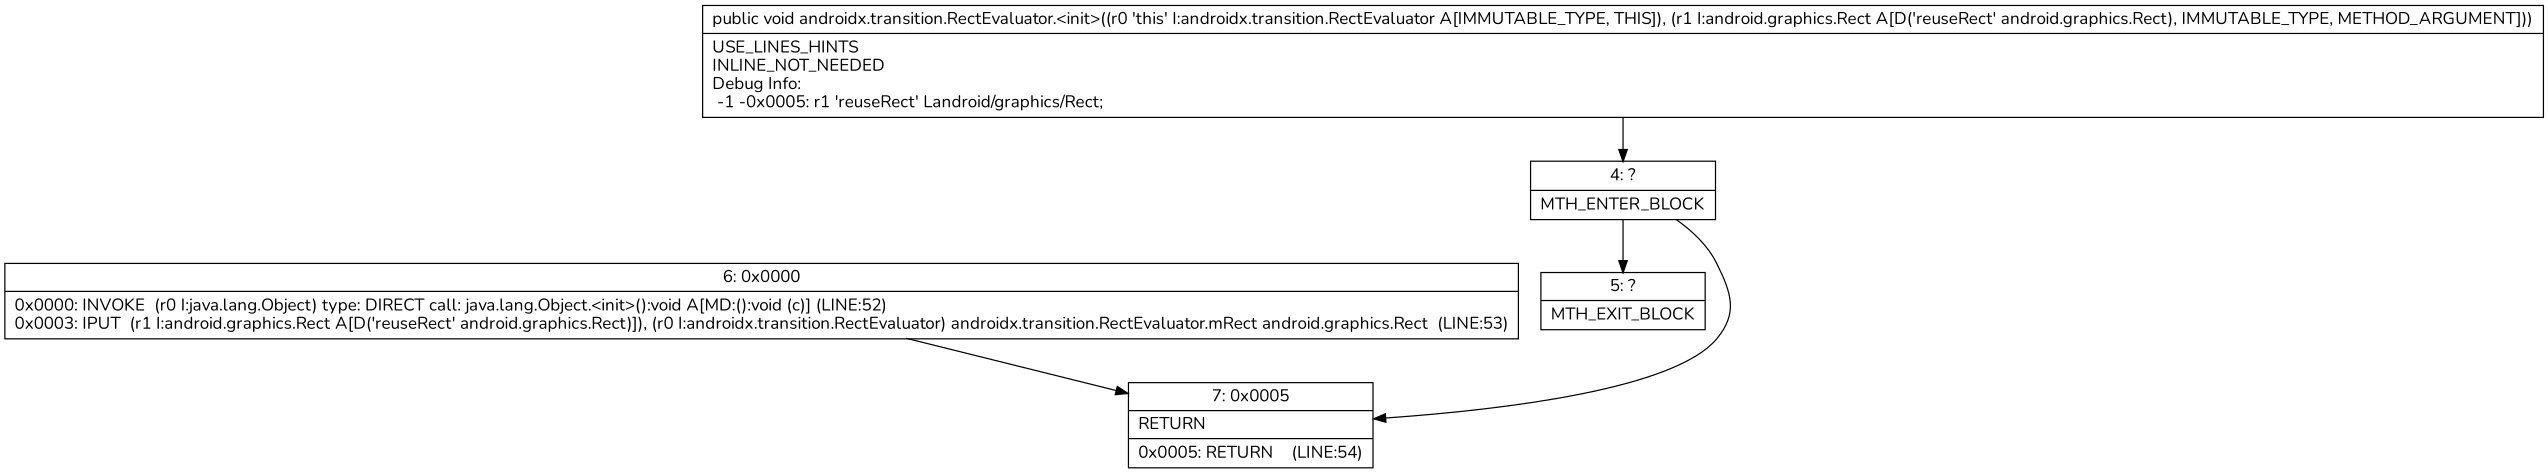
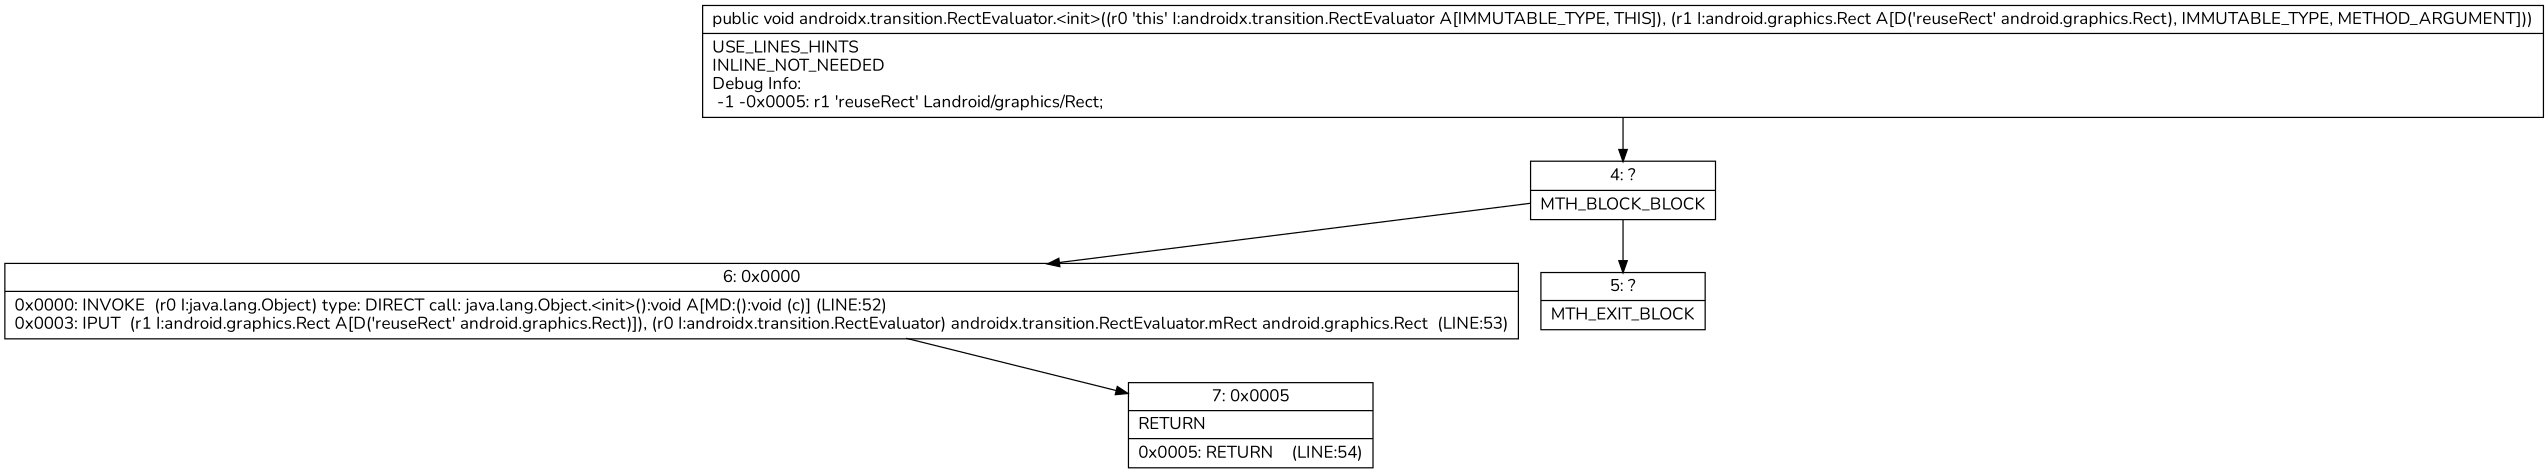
node "4: ?": text "MTH_ENTER_BLOCK" -> "MTH_BLOCK_BLOCK"
edge "4: ?" -> "7: 0x0005": now "4: ?" -> "6: 0x0000"
